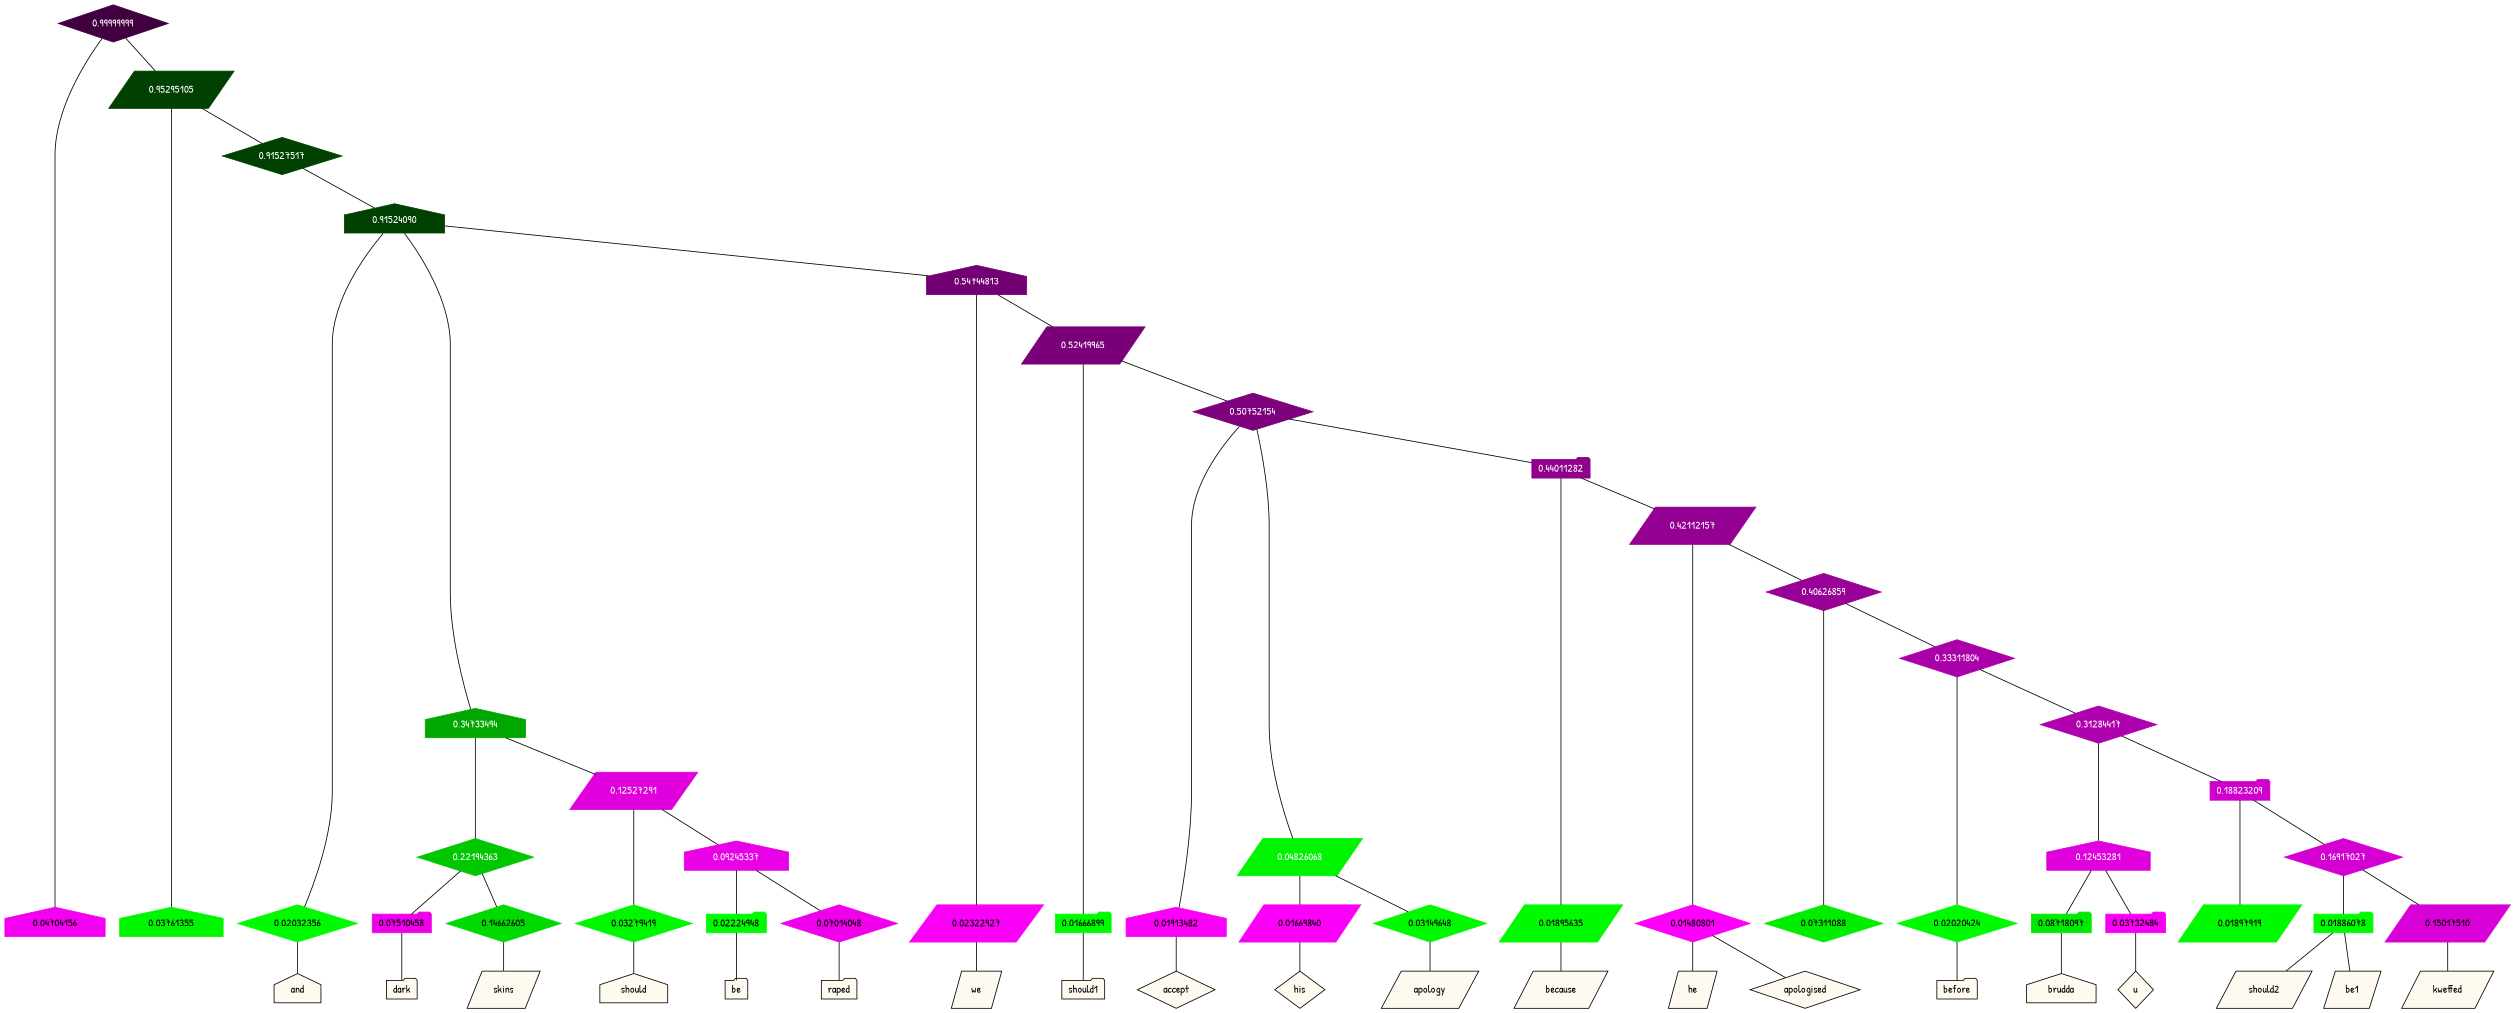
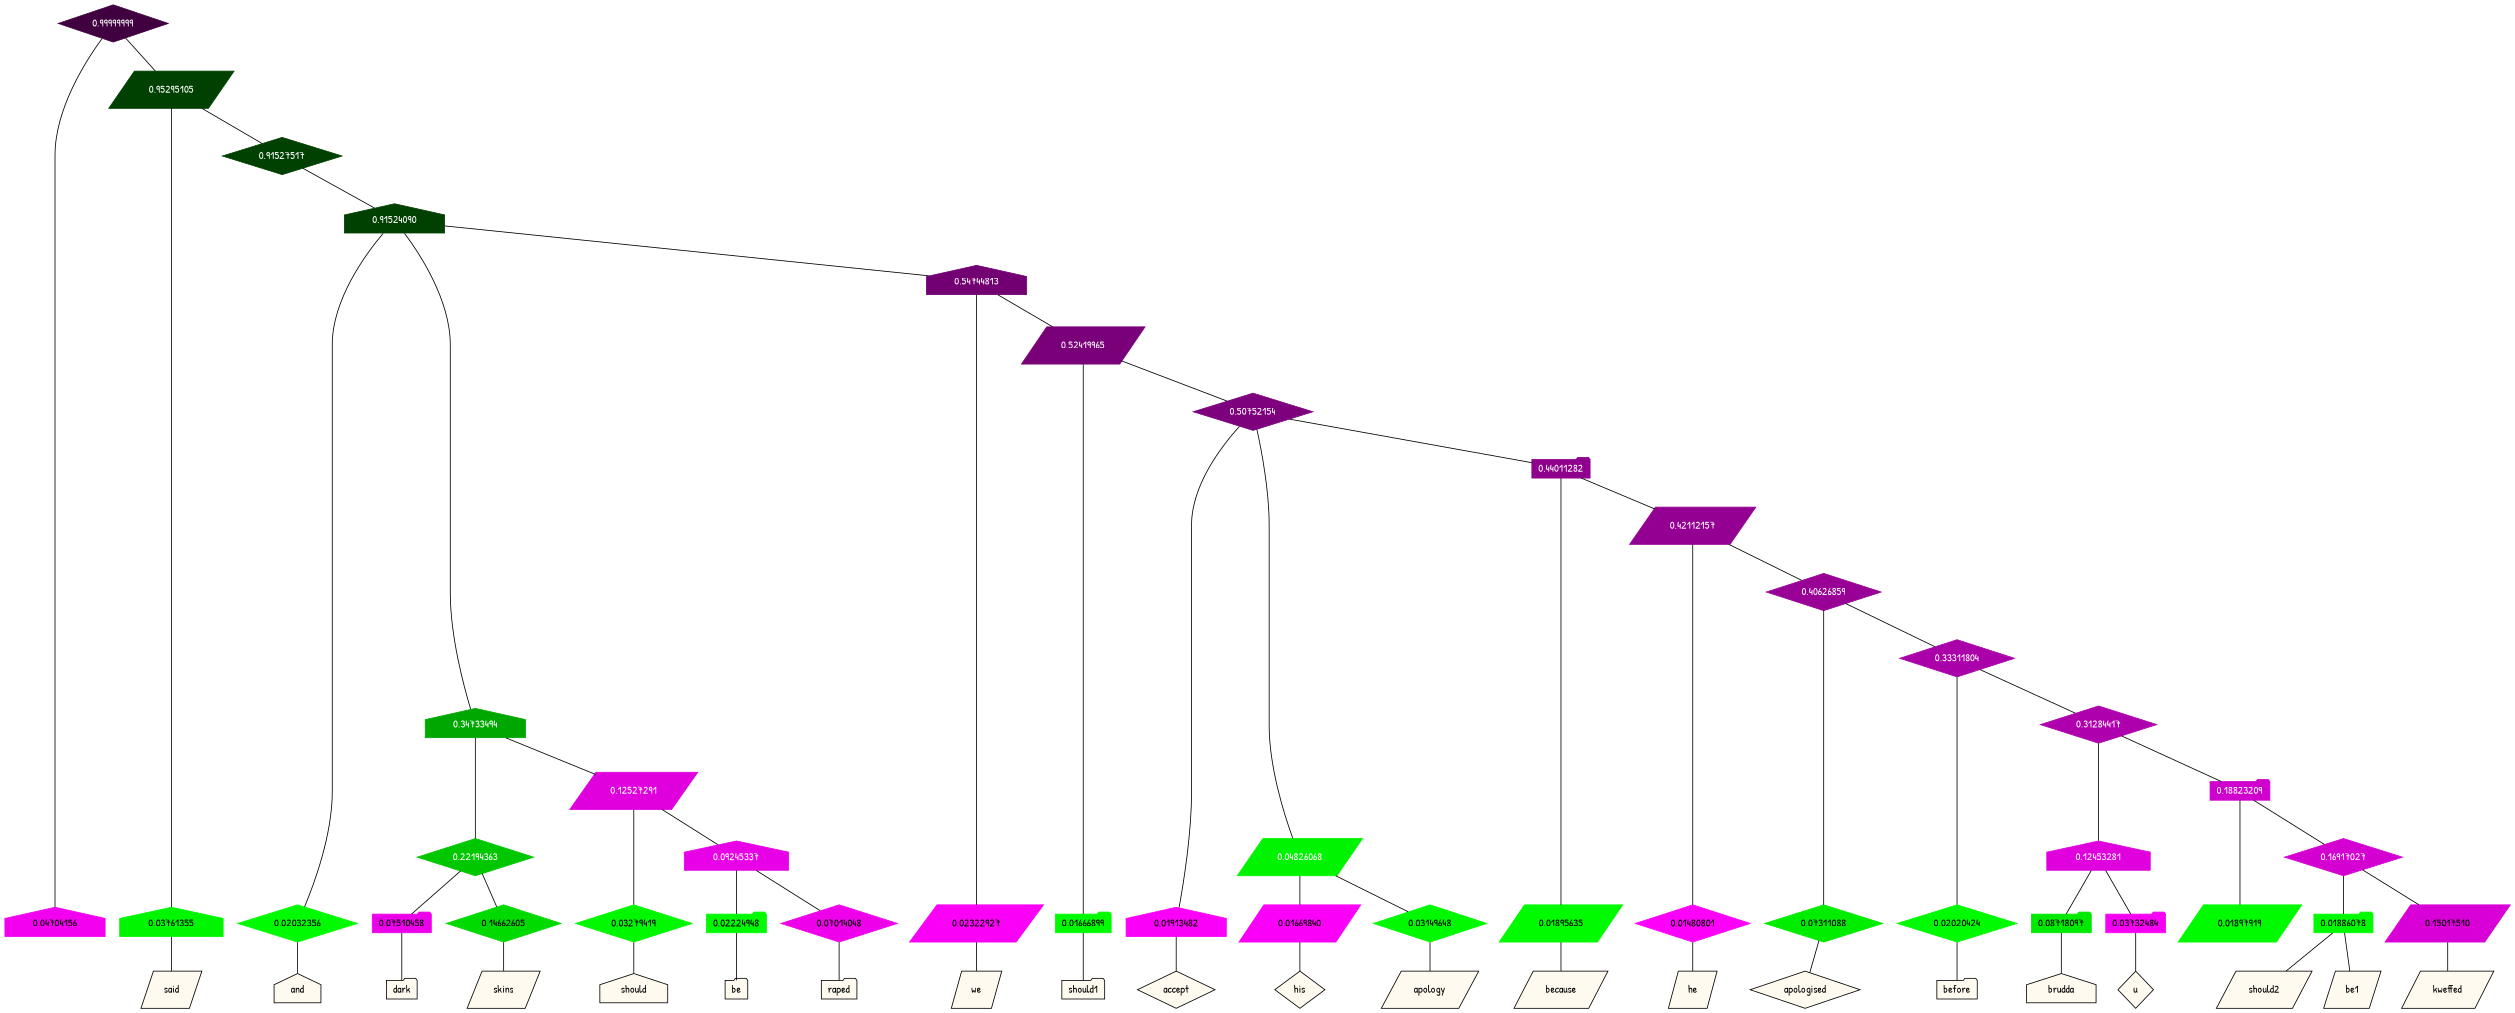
edge "0.01480801" -- "apologised": now "0.07311088" -- "apologised"
node "said": added
